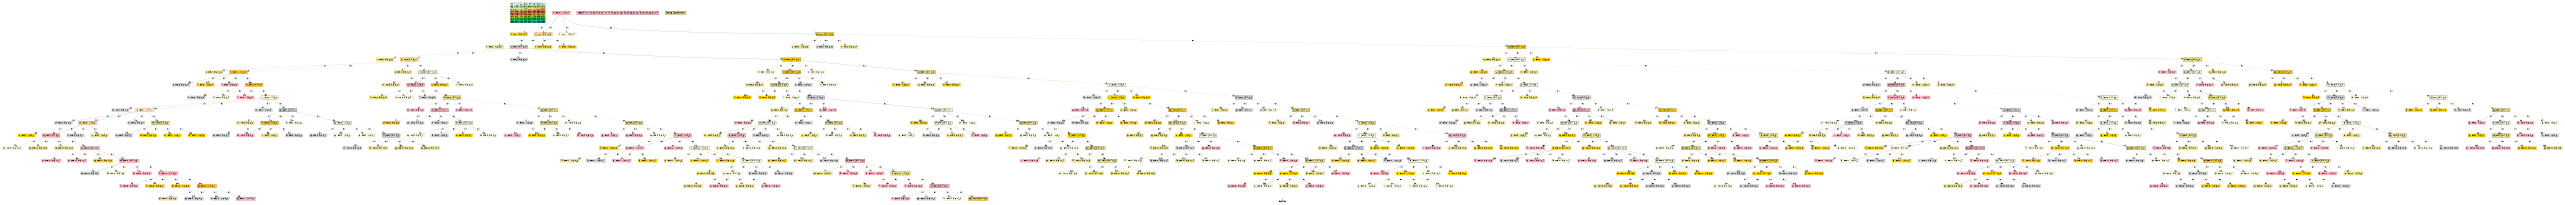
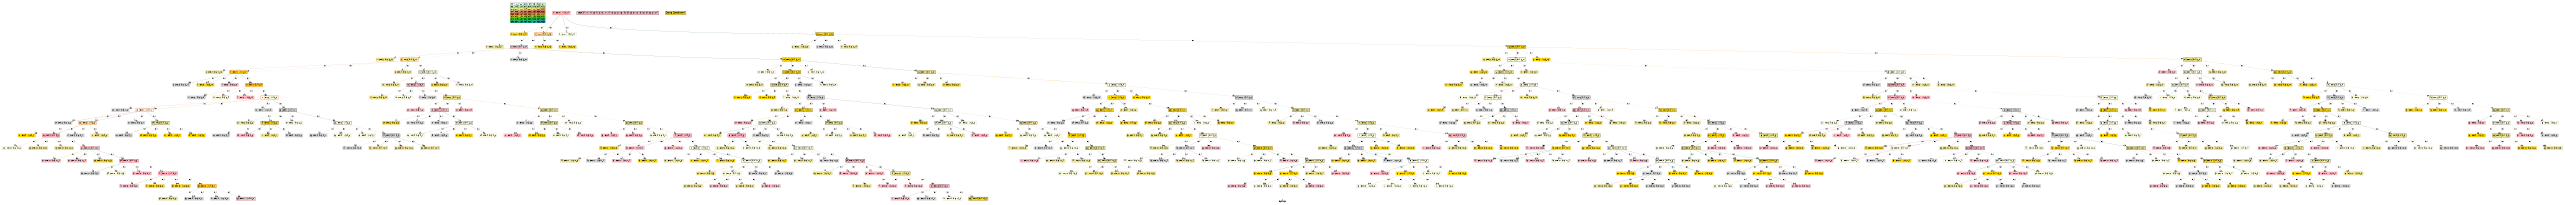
node "#exp 133, #gen 529, cost:14": fillcolor khaki -> gold
